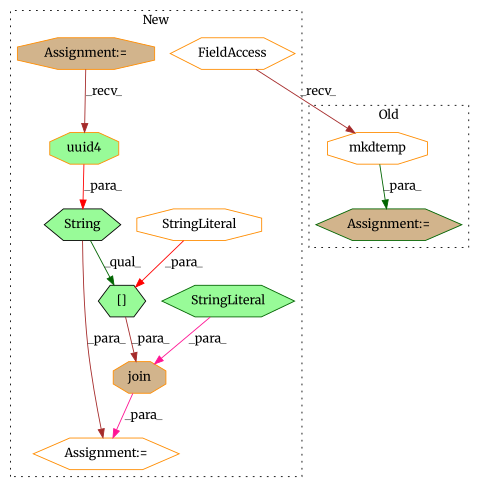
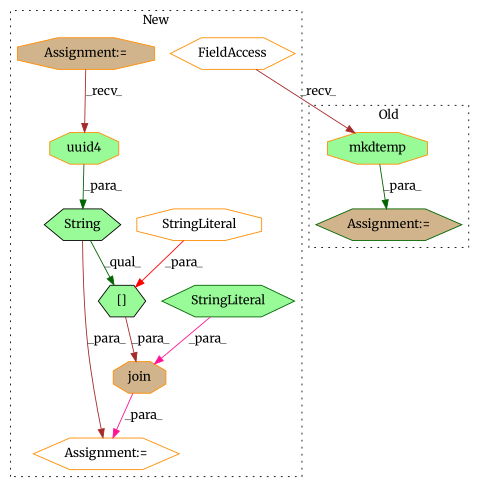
node "mkdtemp": fillcolor white -> palegreen
edge "uuid4" -> "String": color red -> darkgreen
